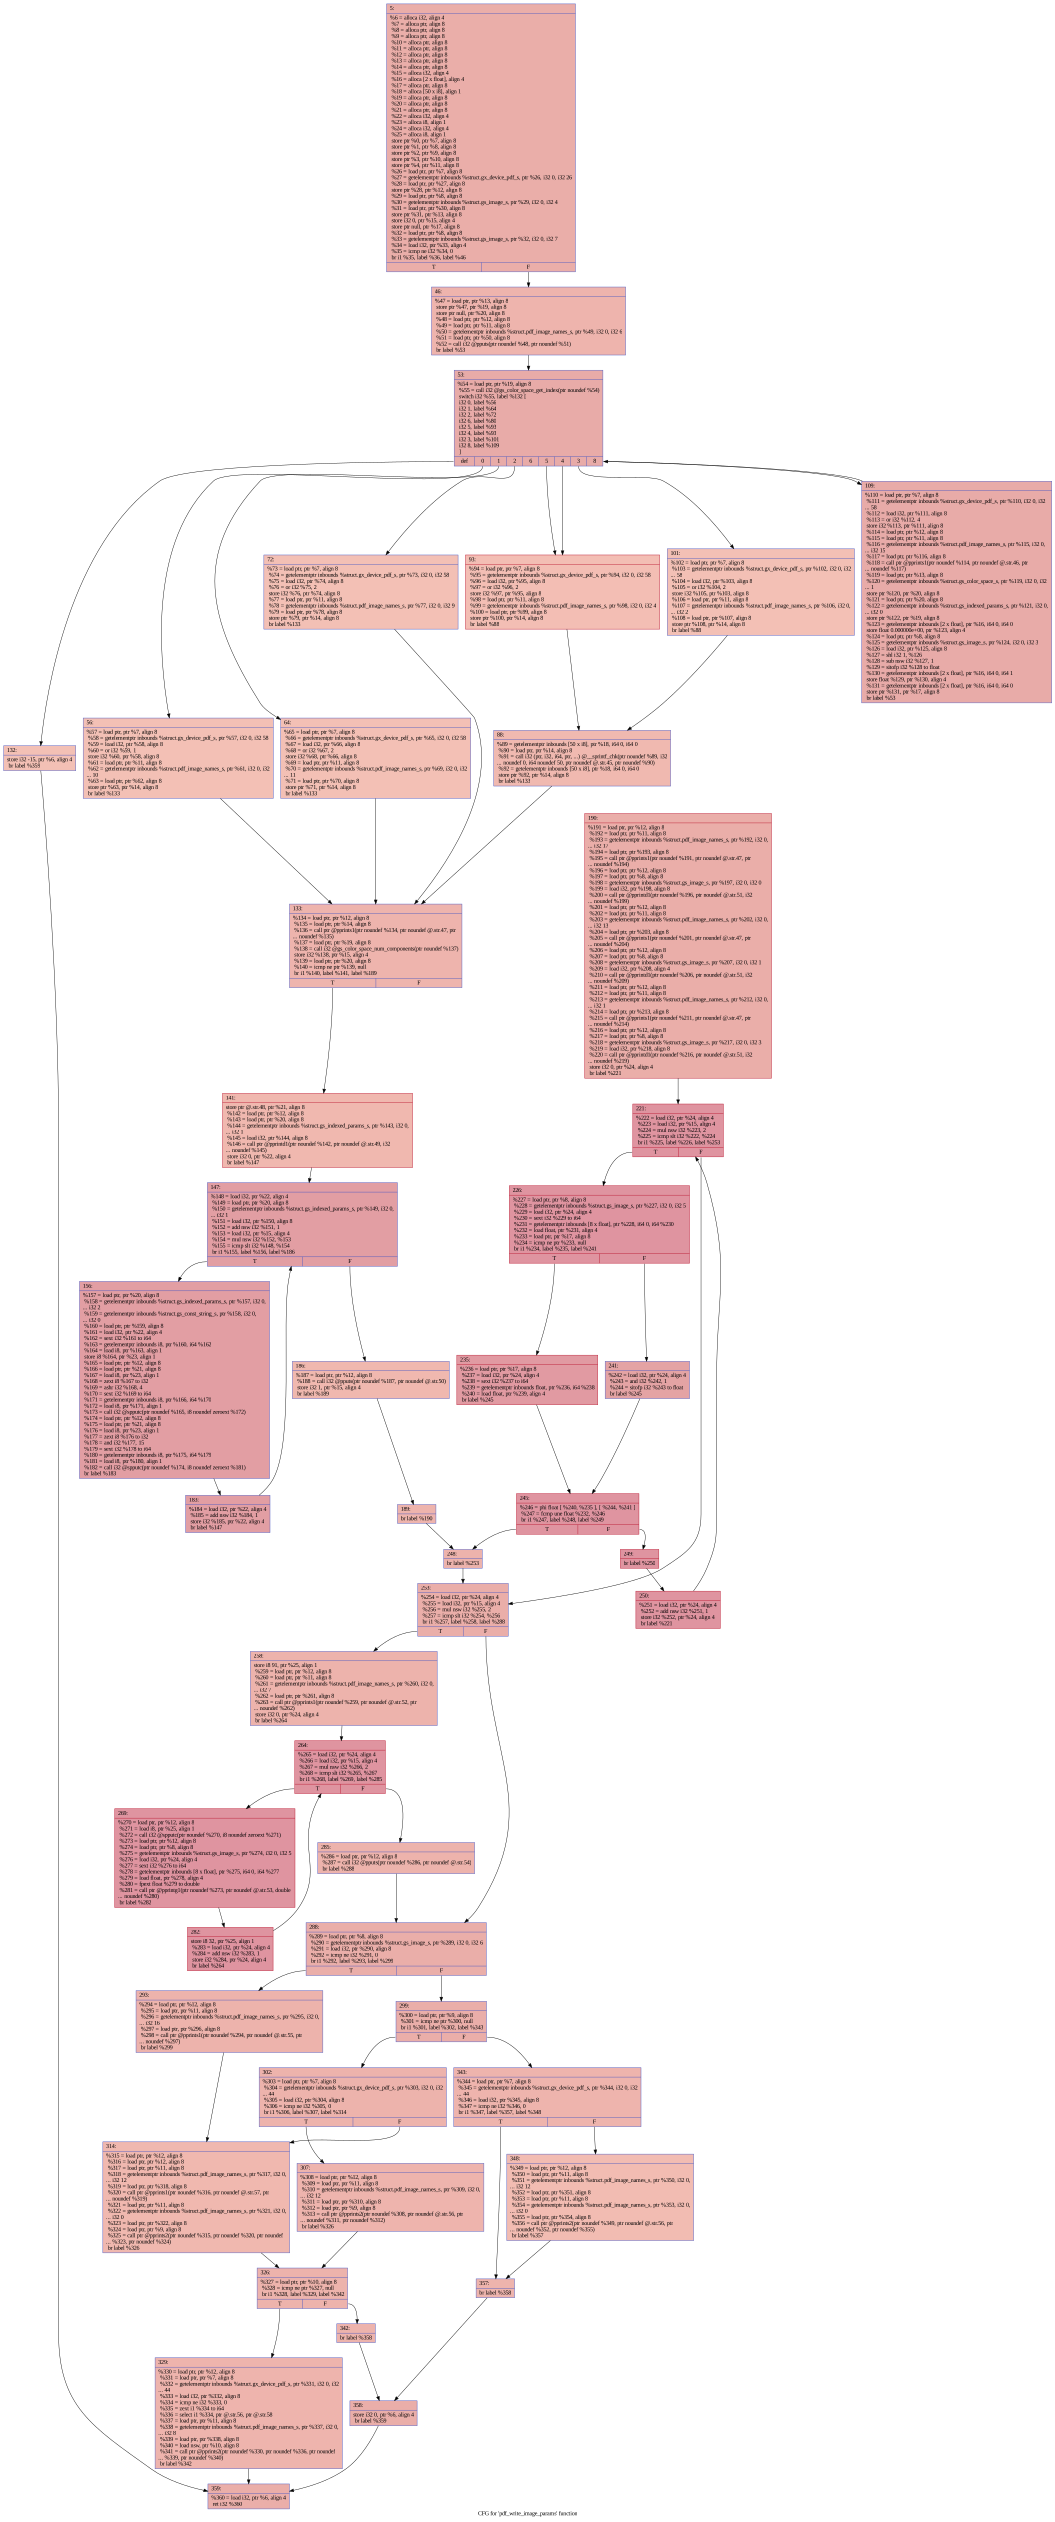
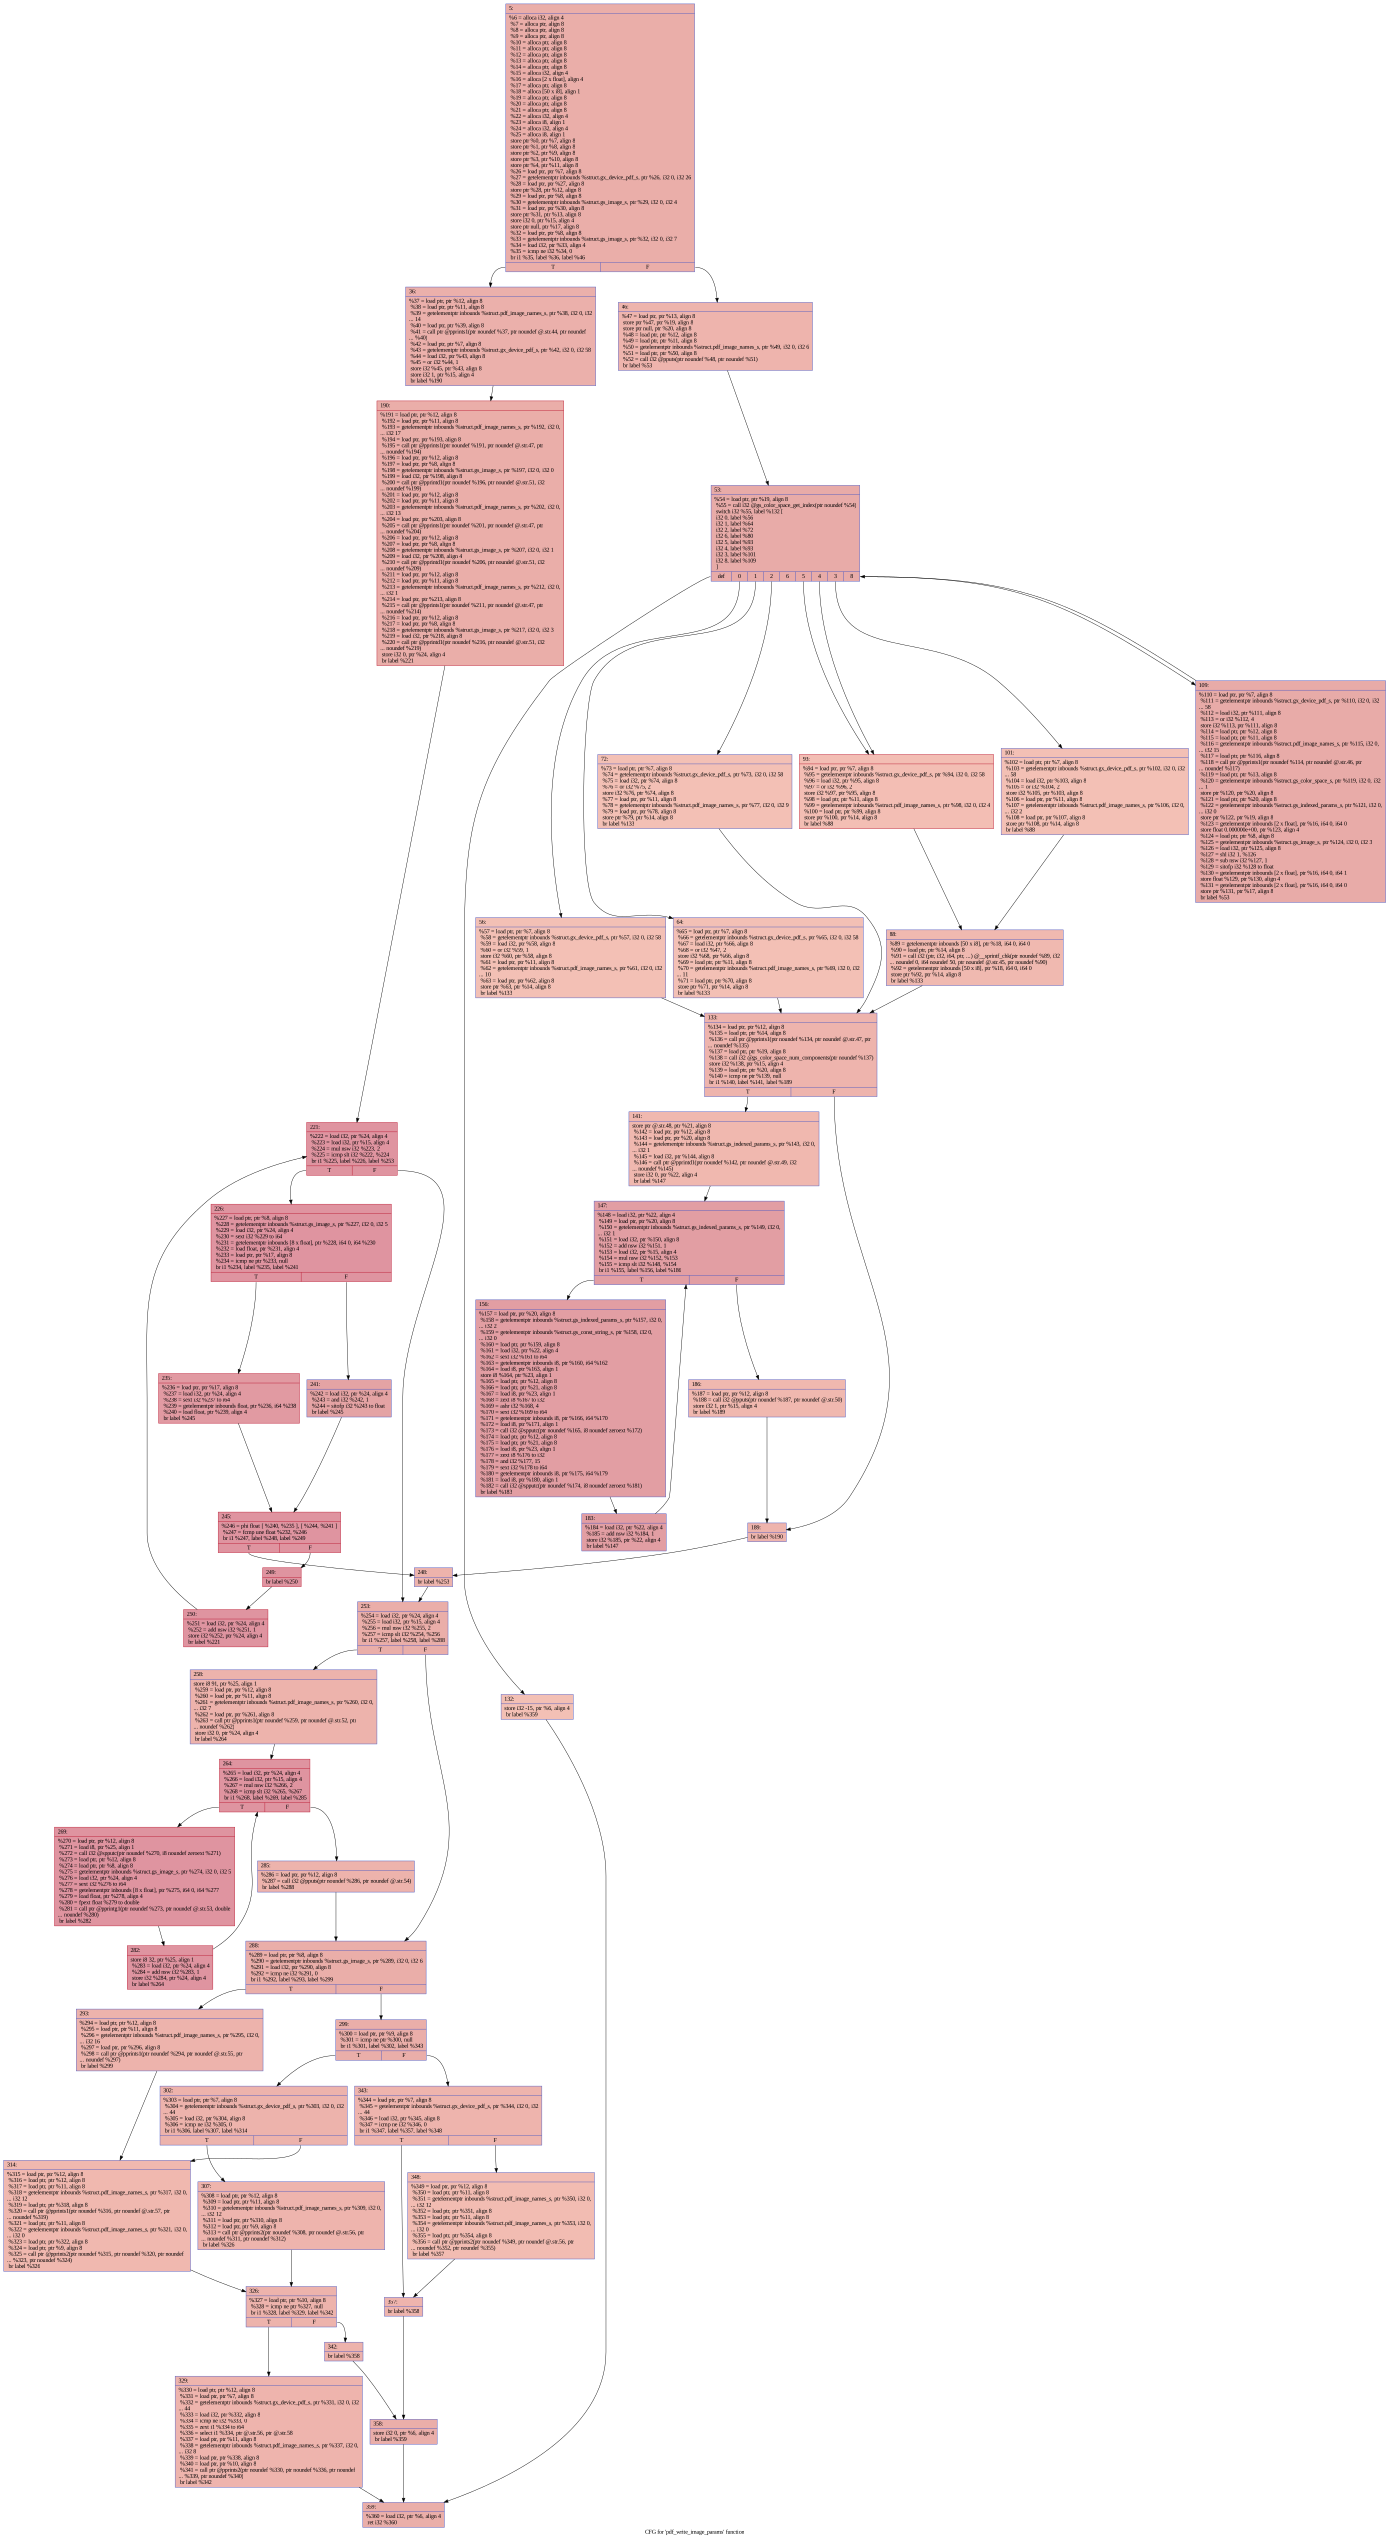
node "36:": added
node "64:": text "%68 = or i32 %67, 2" -> "%68 = or i32 %47, 2"
node "141:": color #b70d28ff -> #3d50c3ff
edge "133:" -> "189:": added
node "329:": text "%340 = load nsw, ptr %10, align 8" -> "%340 = load ptr, ptr %10, align 8"
